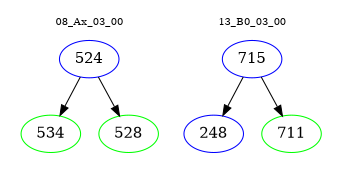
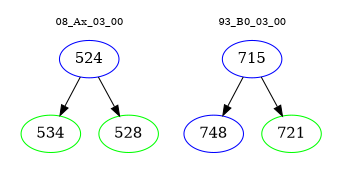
cluster "13_B0_03_00": label "13_B0_03_00" -> "93_B0_03_00"
node "248": label "248" -> "748"
node "711": label "711" -> "721"
